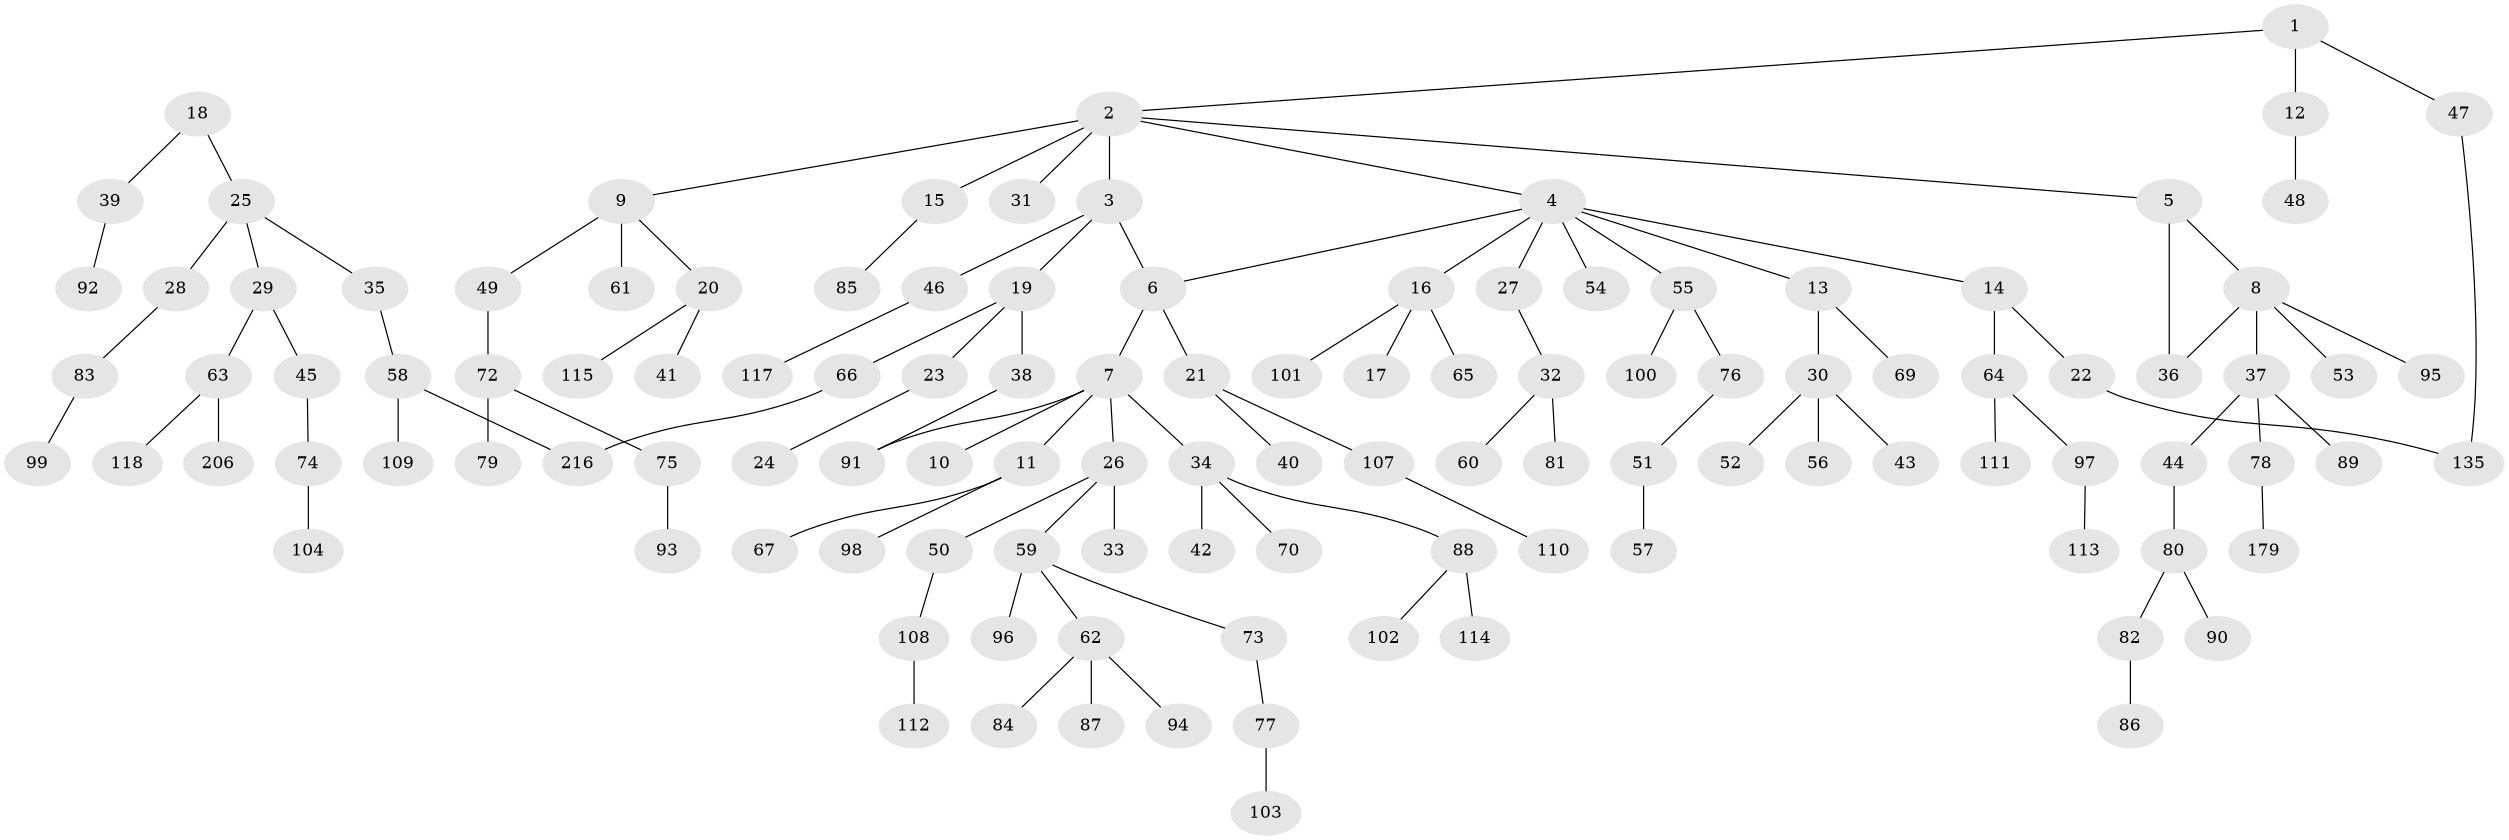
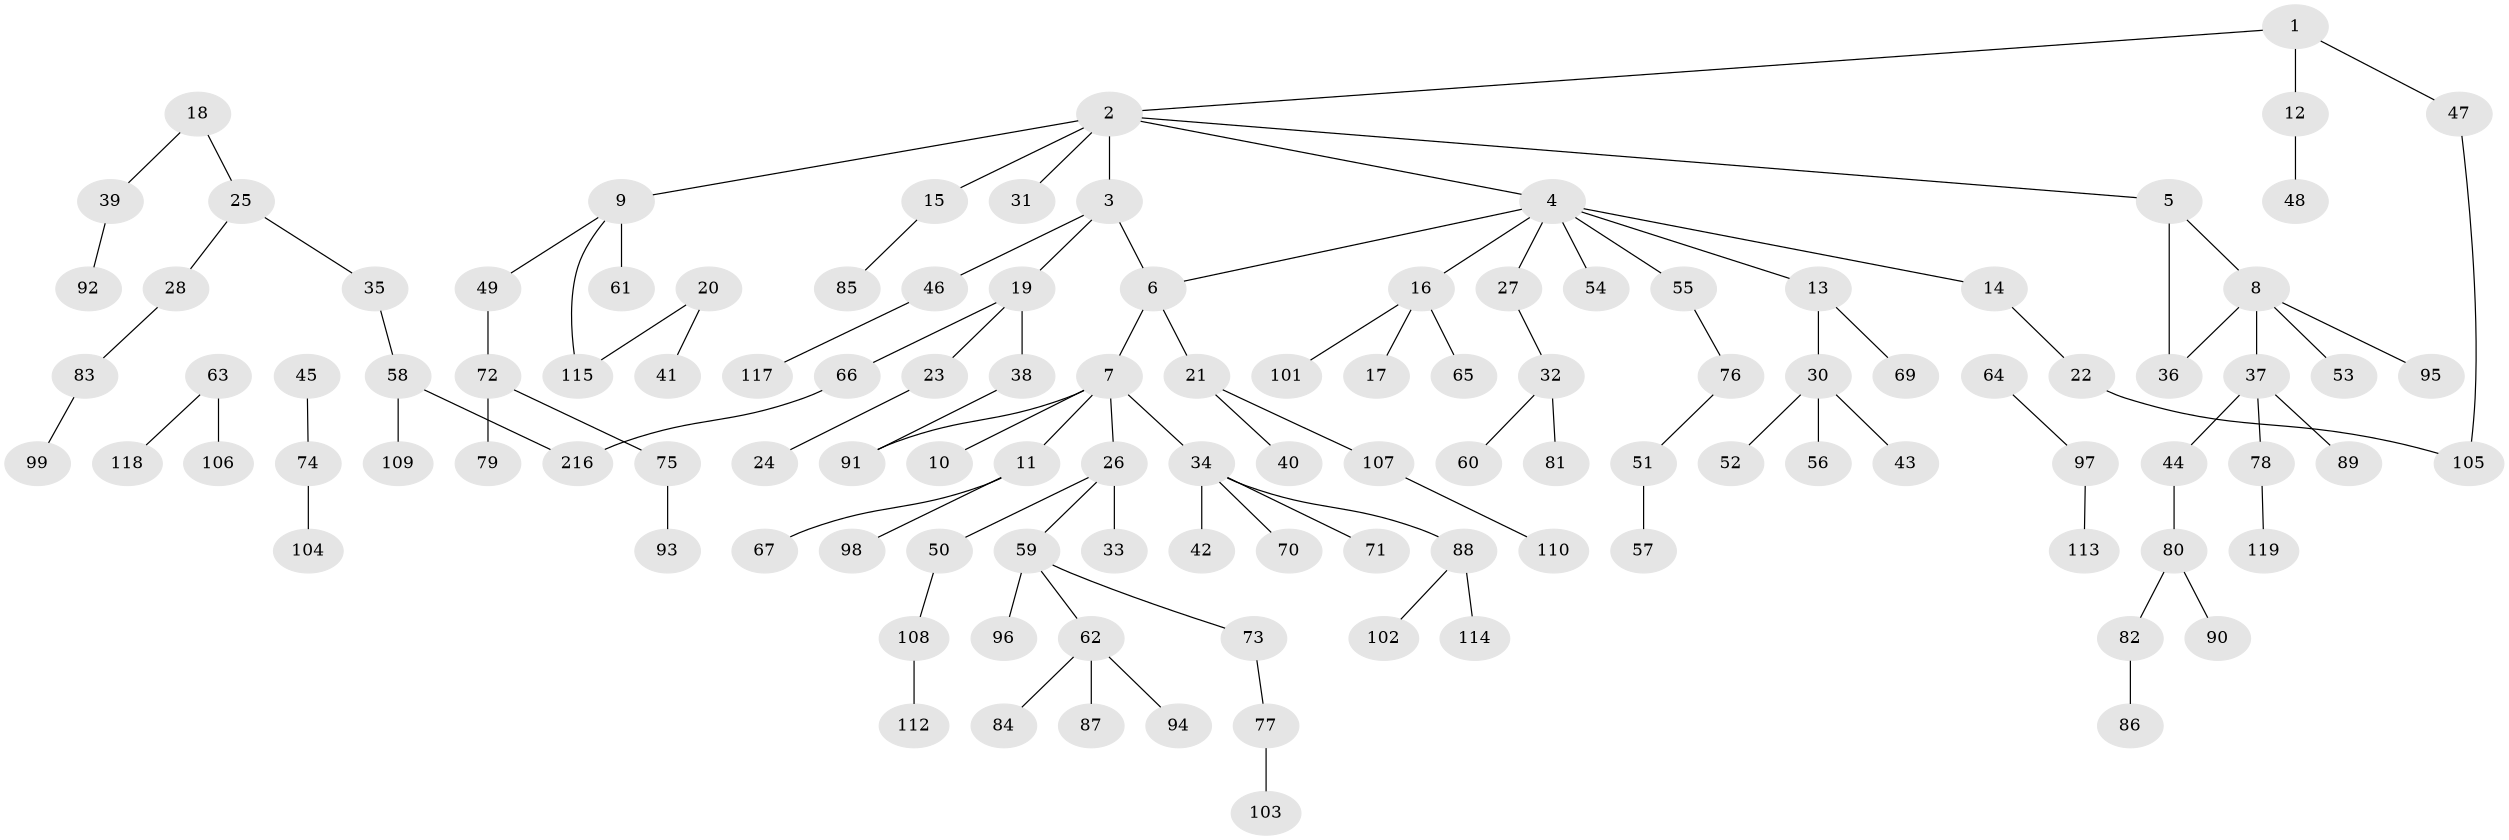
edge "9" -- "20": now "9" -- "115"
node "29": removed
edge "14" -- "64": removed
node "100": removed
node "206": label "206" -> "106"
node "111": removed
node "135": label "135" -> "105"
node "71": added
node "179": label "179" -> "119"
